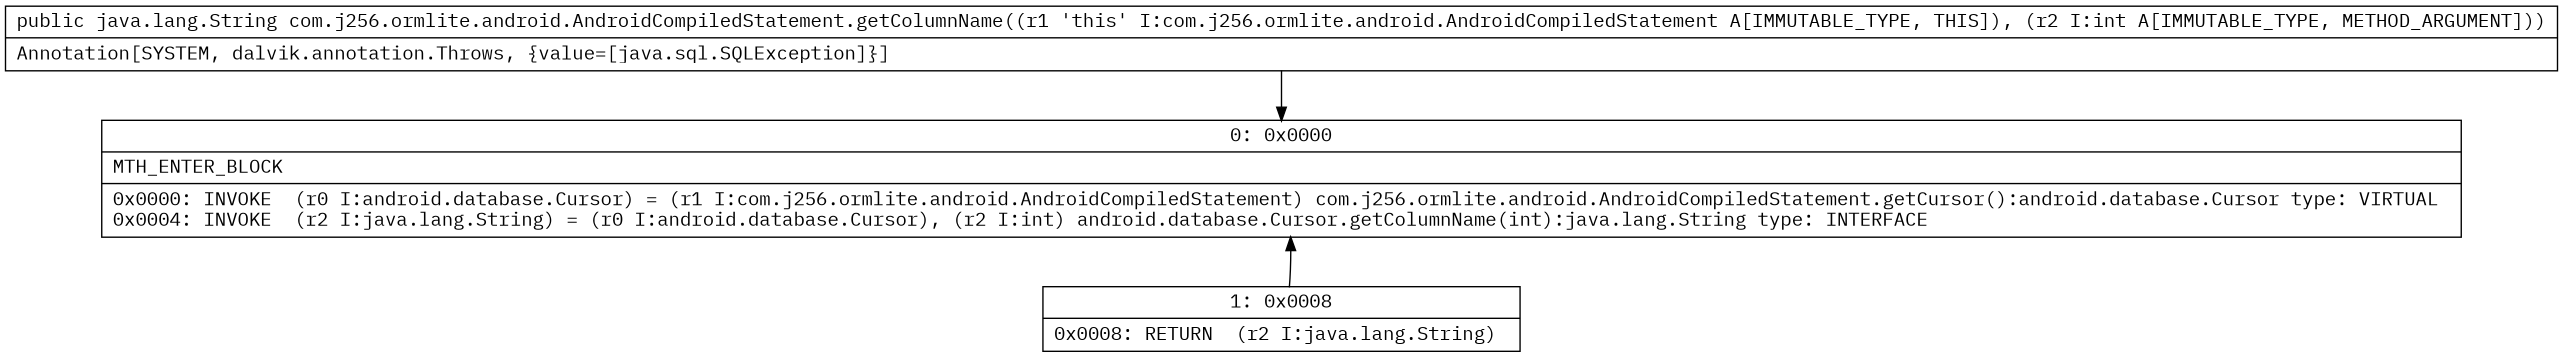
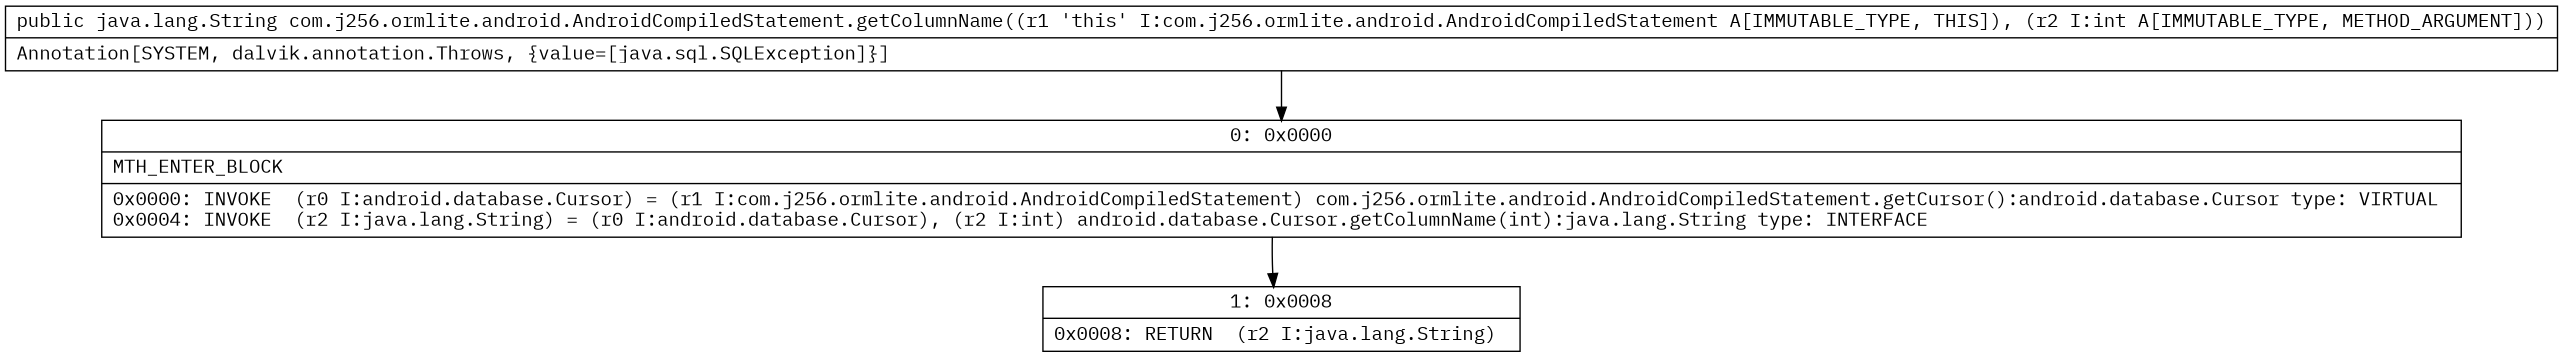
edge "1: 0x0008" -> "0: 0x0000": reversed
